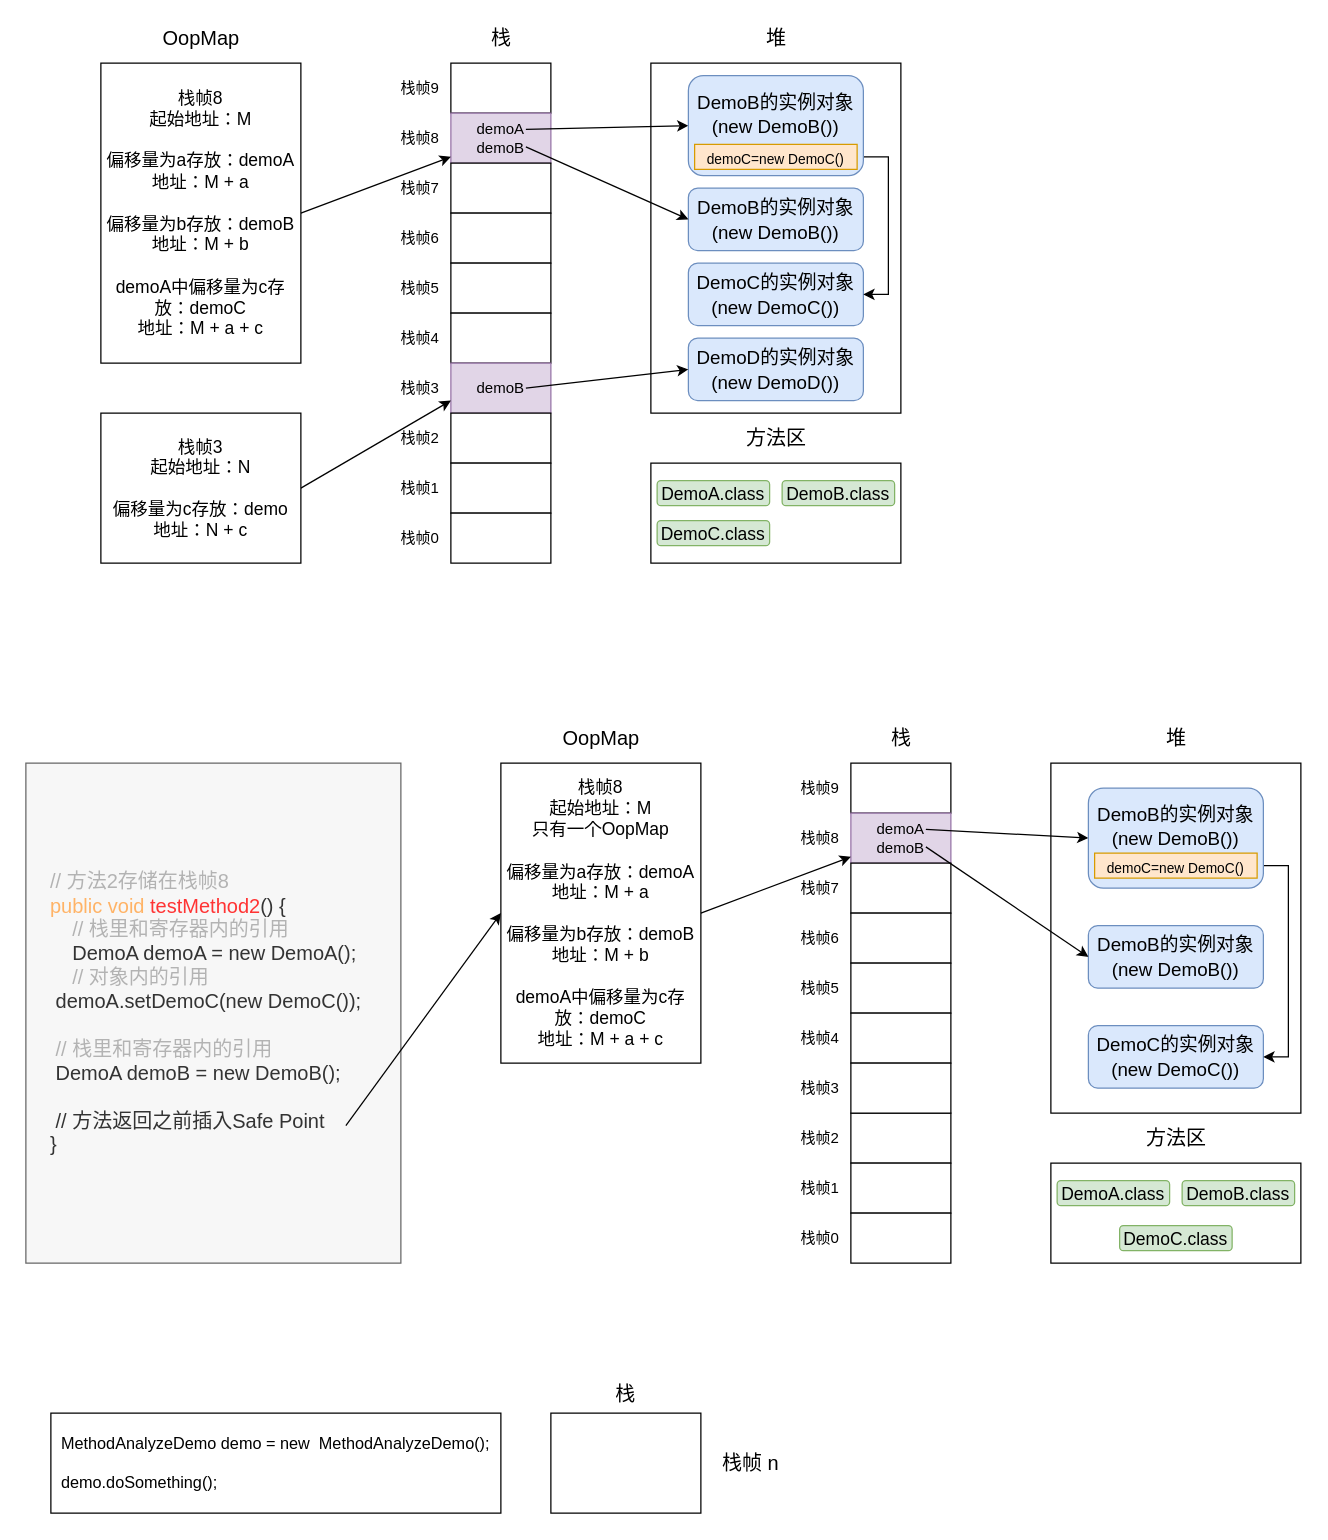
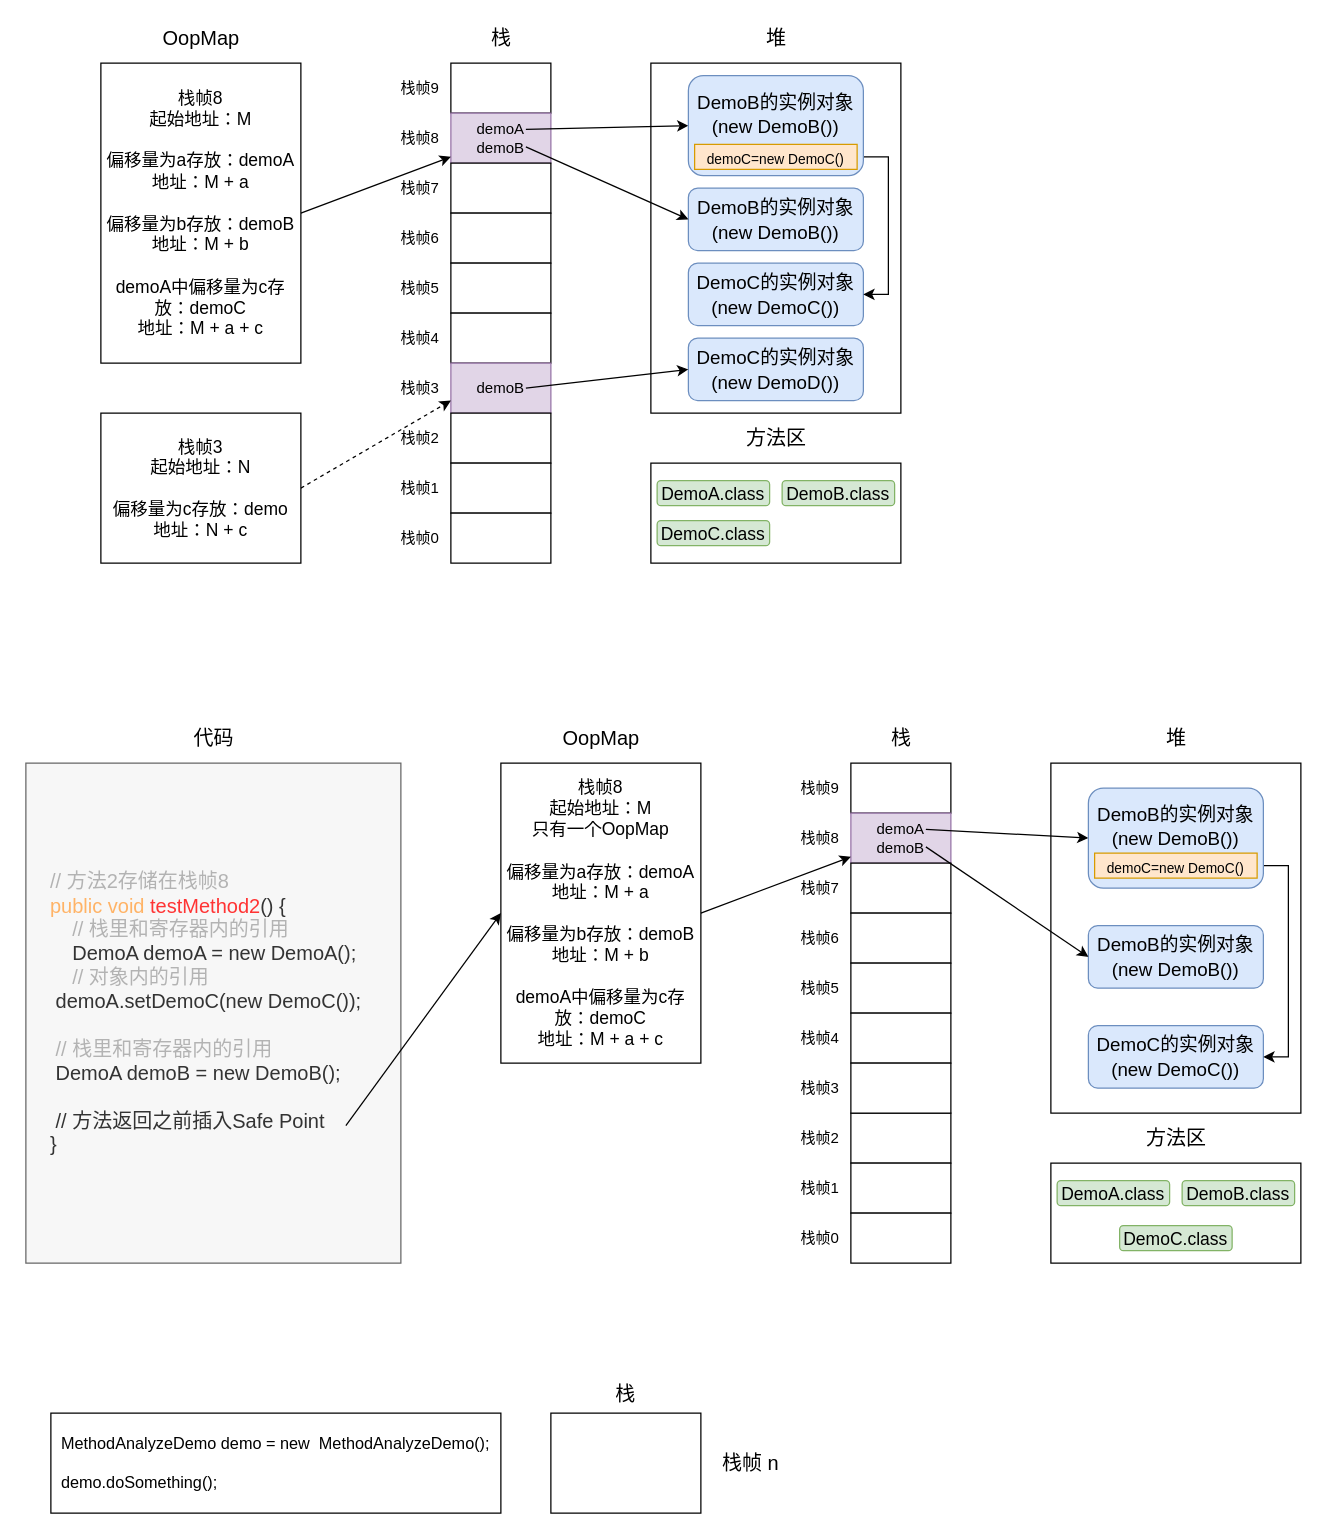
node "DemoD的实例对象 (new DemoD())": label "DemoD的实例对象 (new DemoD())" -> "DemoC的实例对象 (new DemoD())"
edge "栈帧3 起始地址：N 偏移量为c存放：demo 地址：N + c" -> "demoB": style solid -> dashed
node "代码": added
